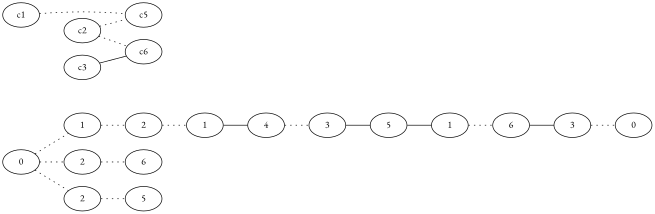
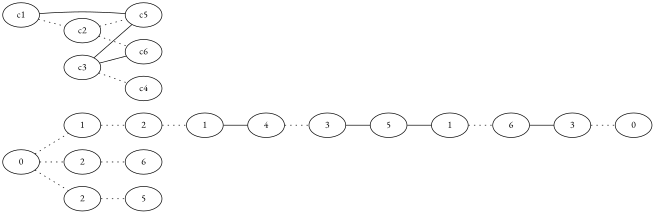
edge "c1" -- "c5": style dotted -> solid
edge "c1" -- "c2": added
edge "c5" -- "c3": added
node "c4": added
